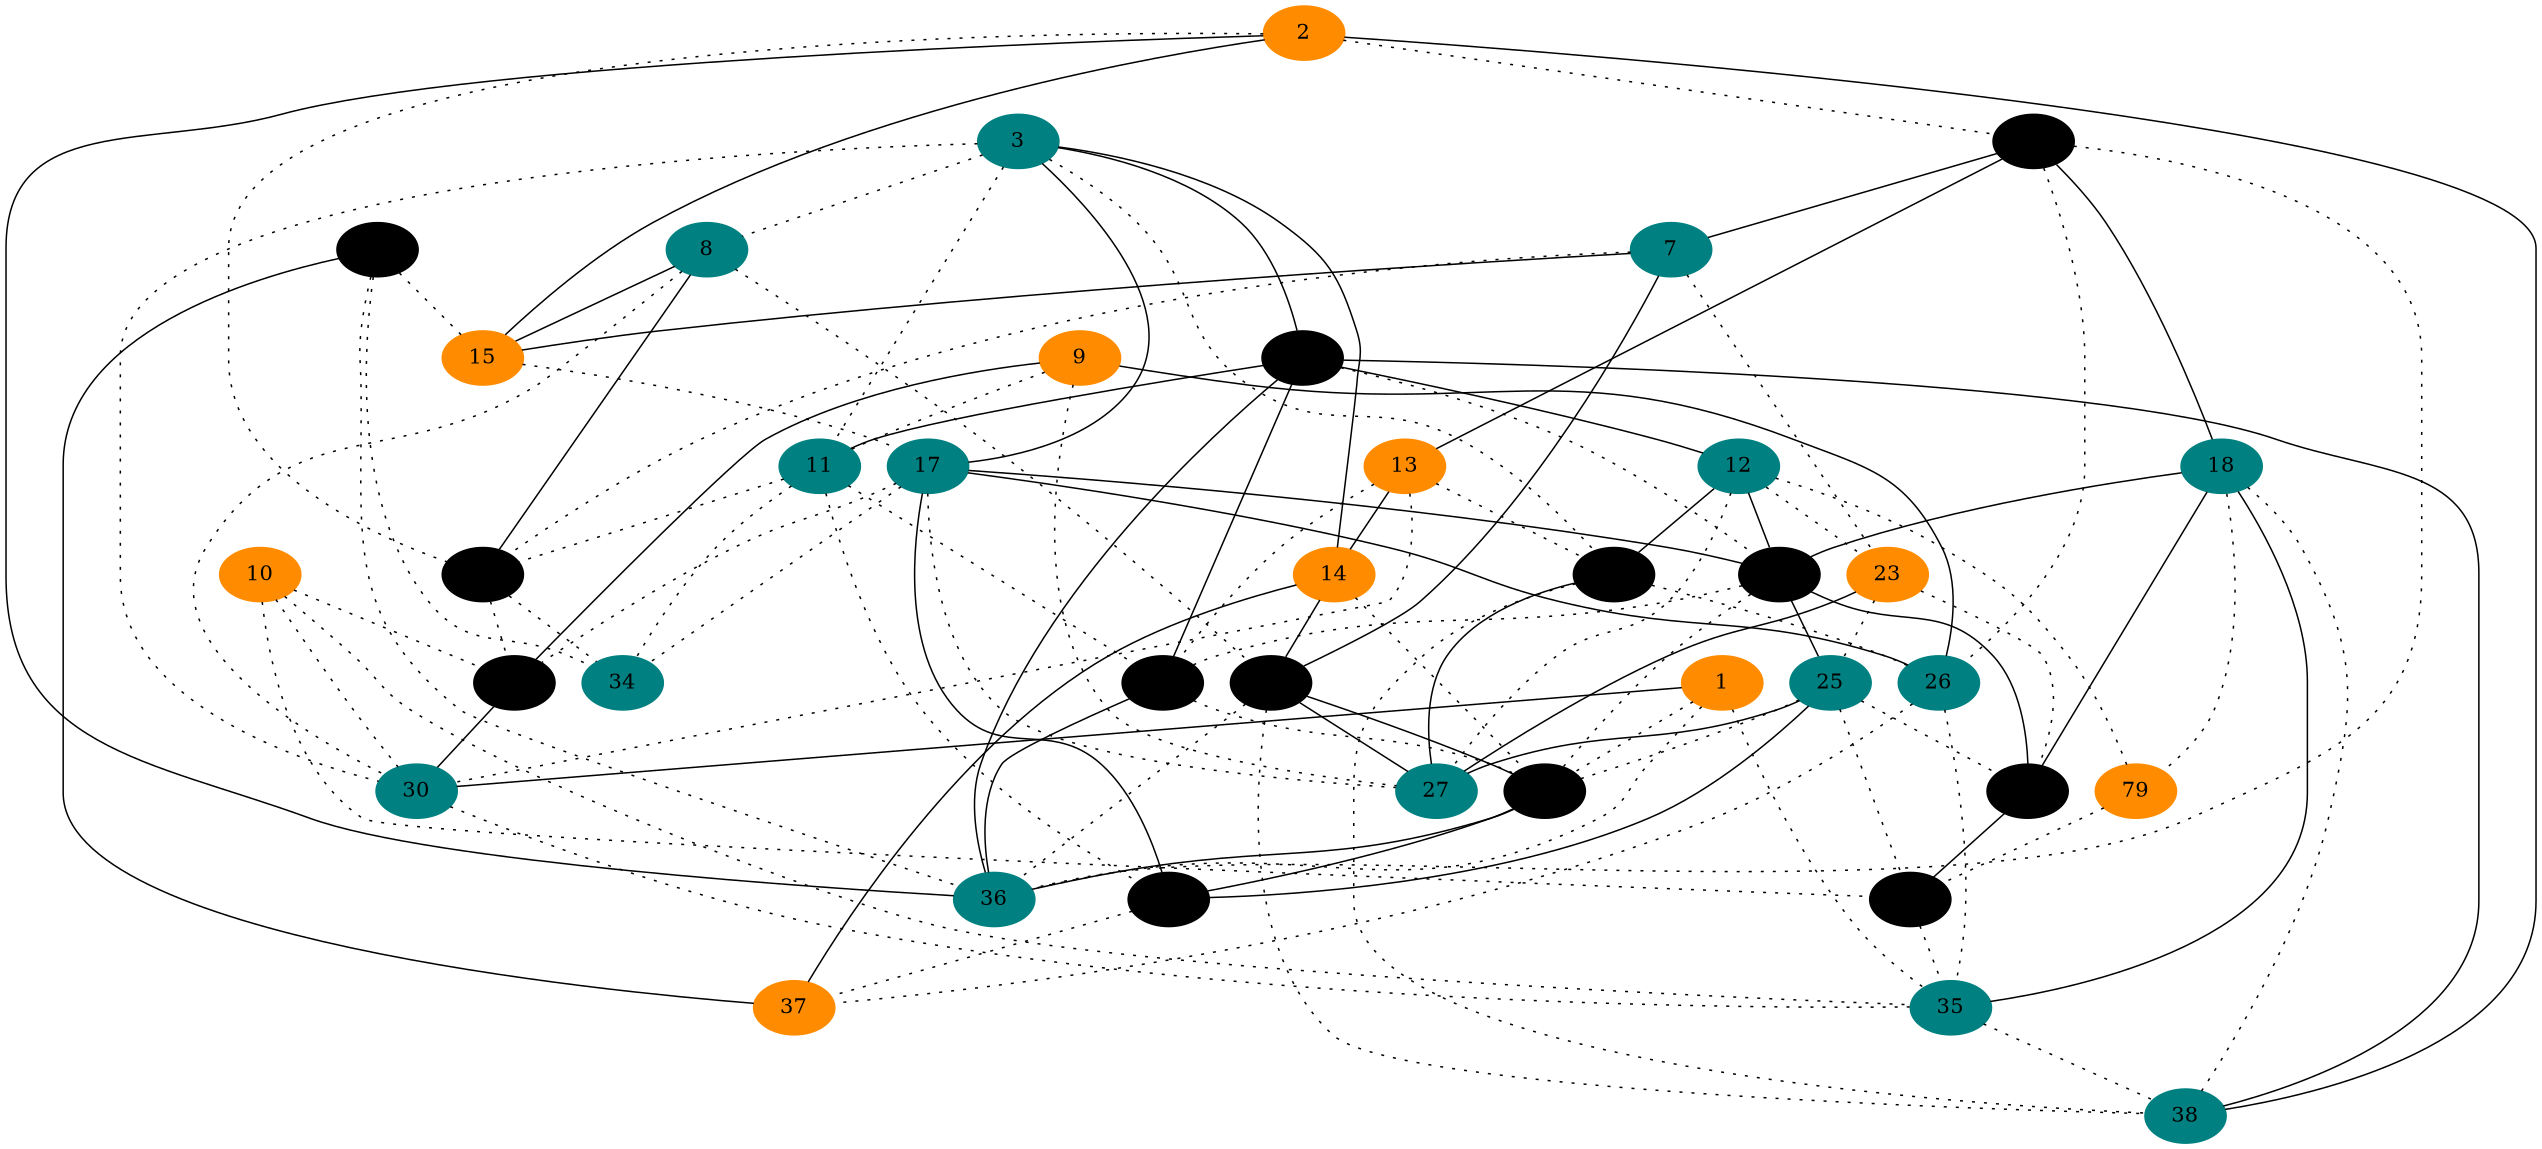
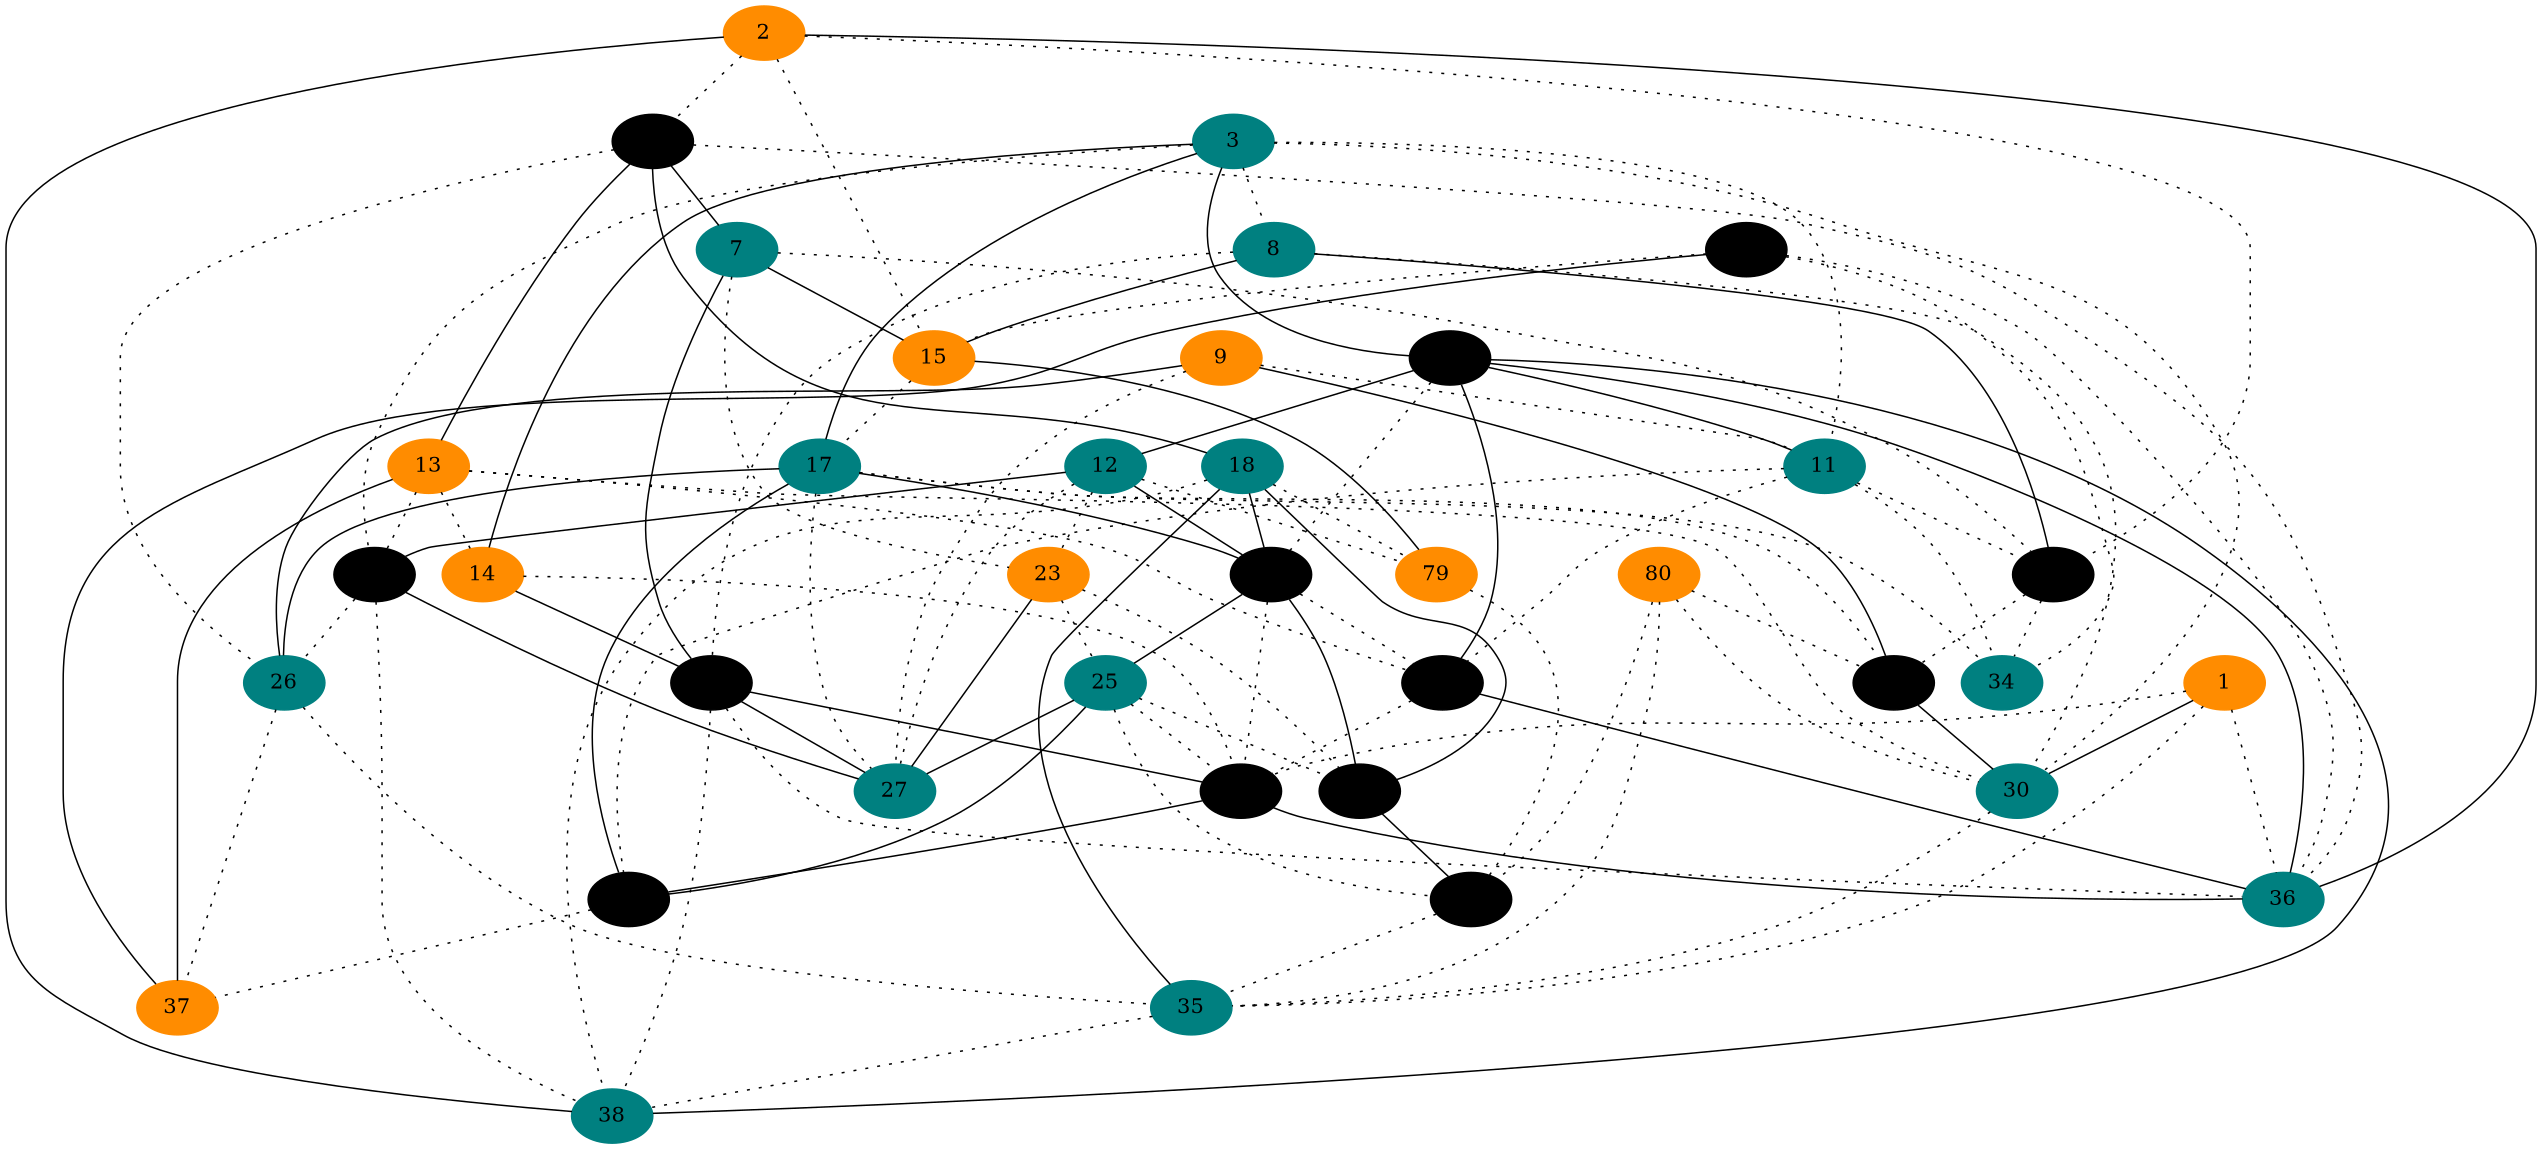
edge "2" -- "15": style solid -> dotted
edge "15" -- "79": added
edge "13" -- "14": style solid -> dotted
node "10": label "10" -> "80"
edge "14" -- "37": now "13" -- "37"
